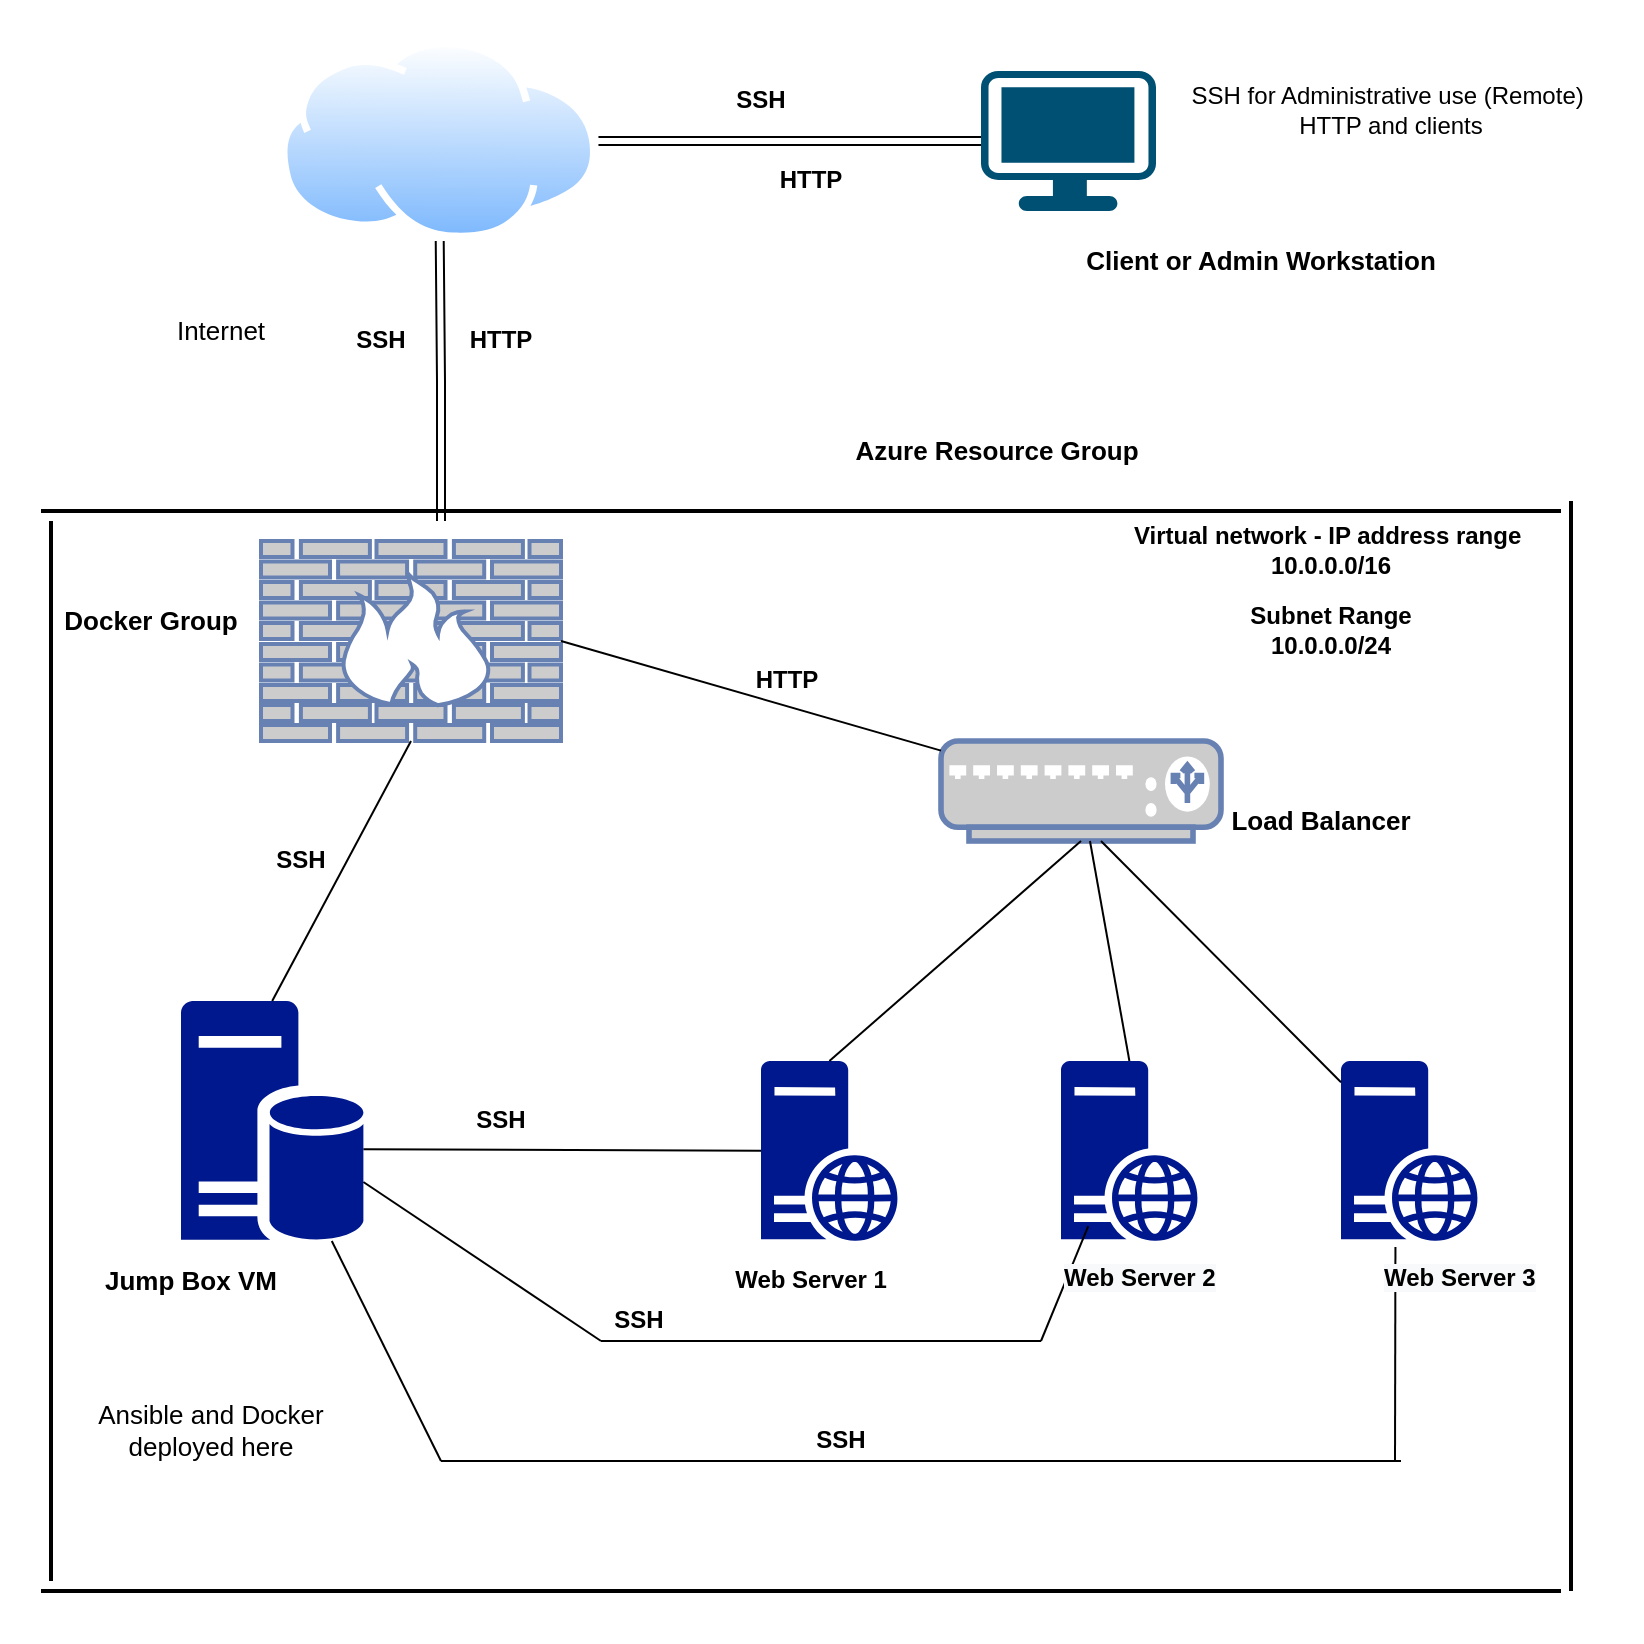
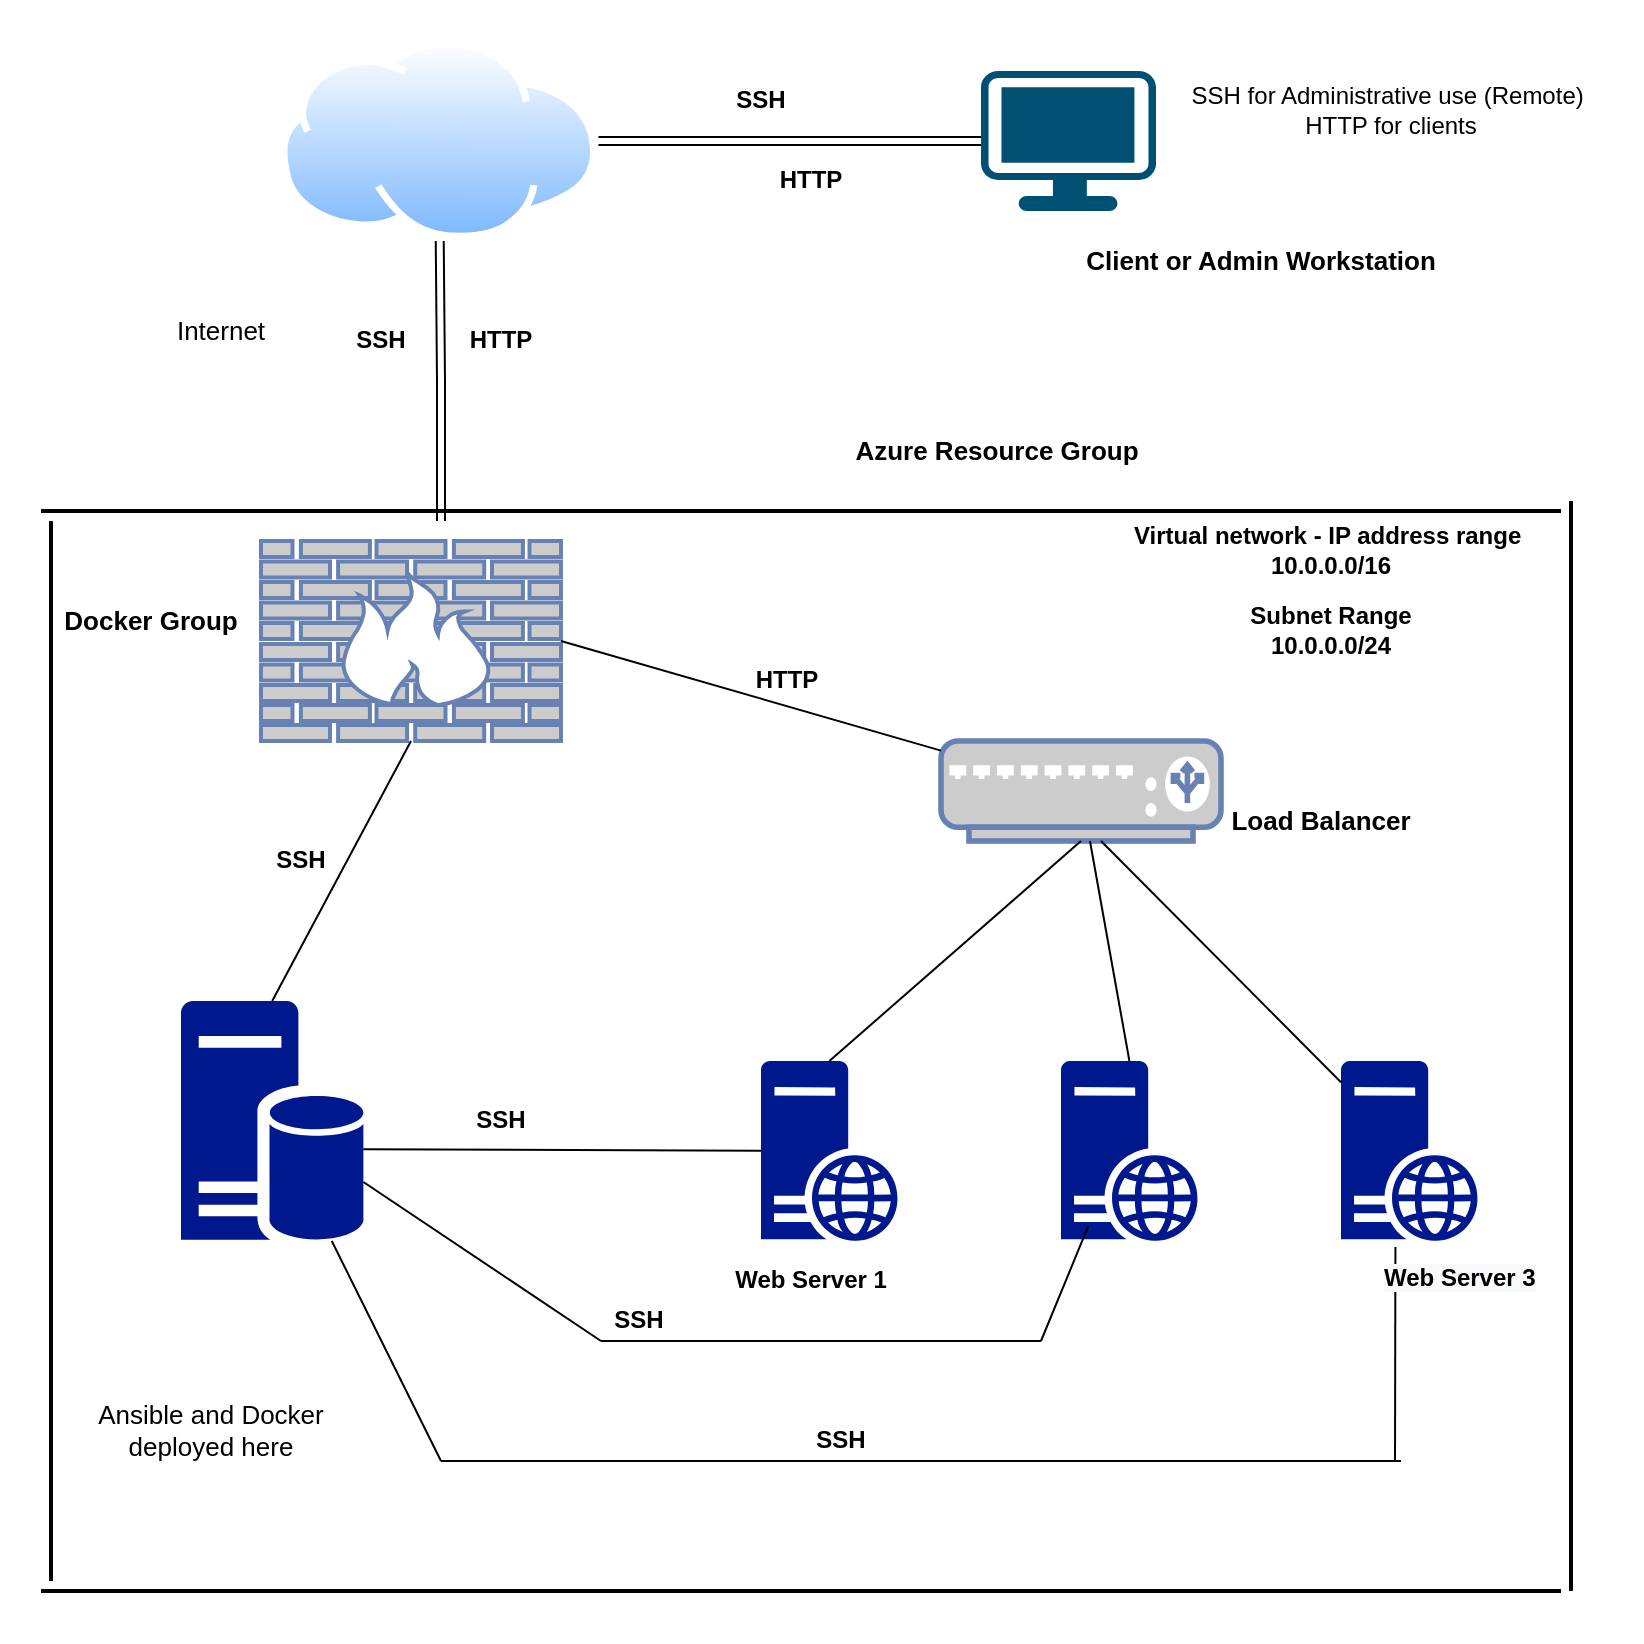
node "SSH for Administrative use (Remote) HTTP and clients": label "SSH for Administrative use (Remote) HTTP and clients" -> "SSH for Administrative use (Remote) HTTP for clients"
node "Jump Box VM": removed
node "Web Server 2": removed
